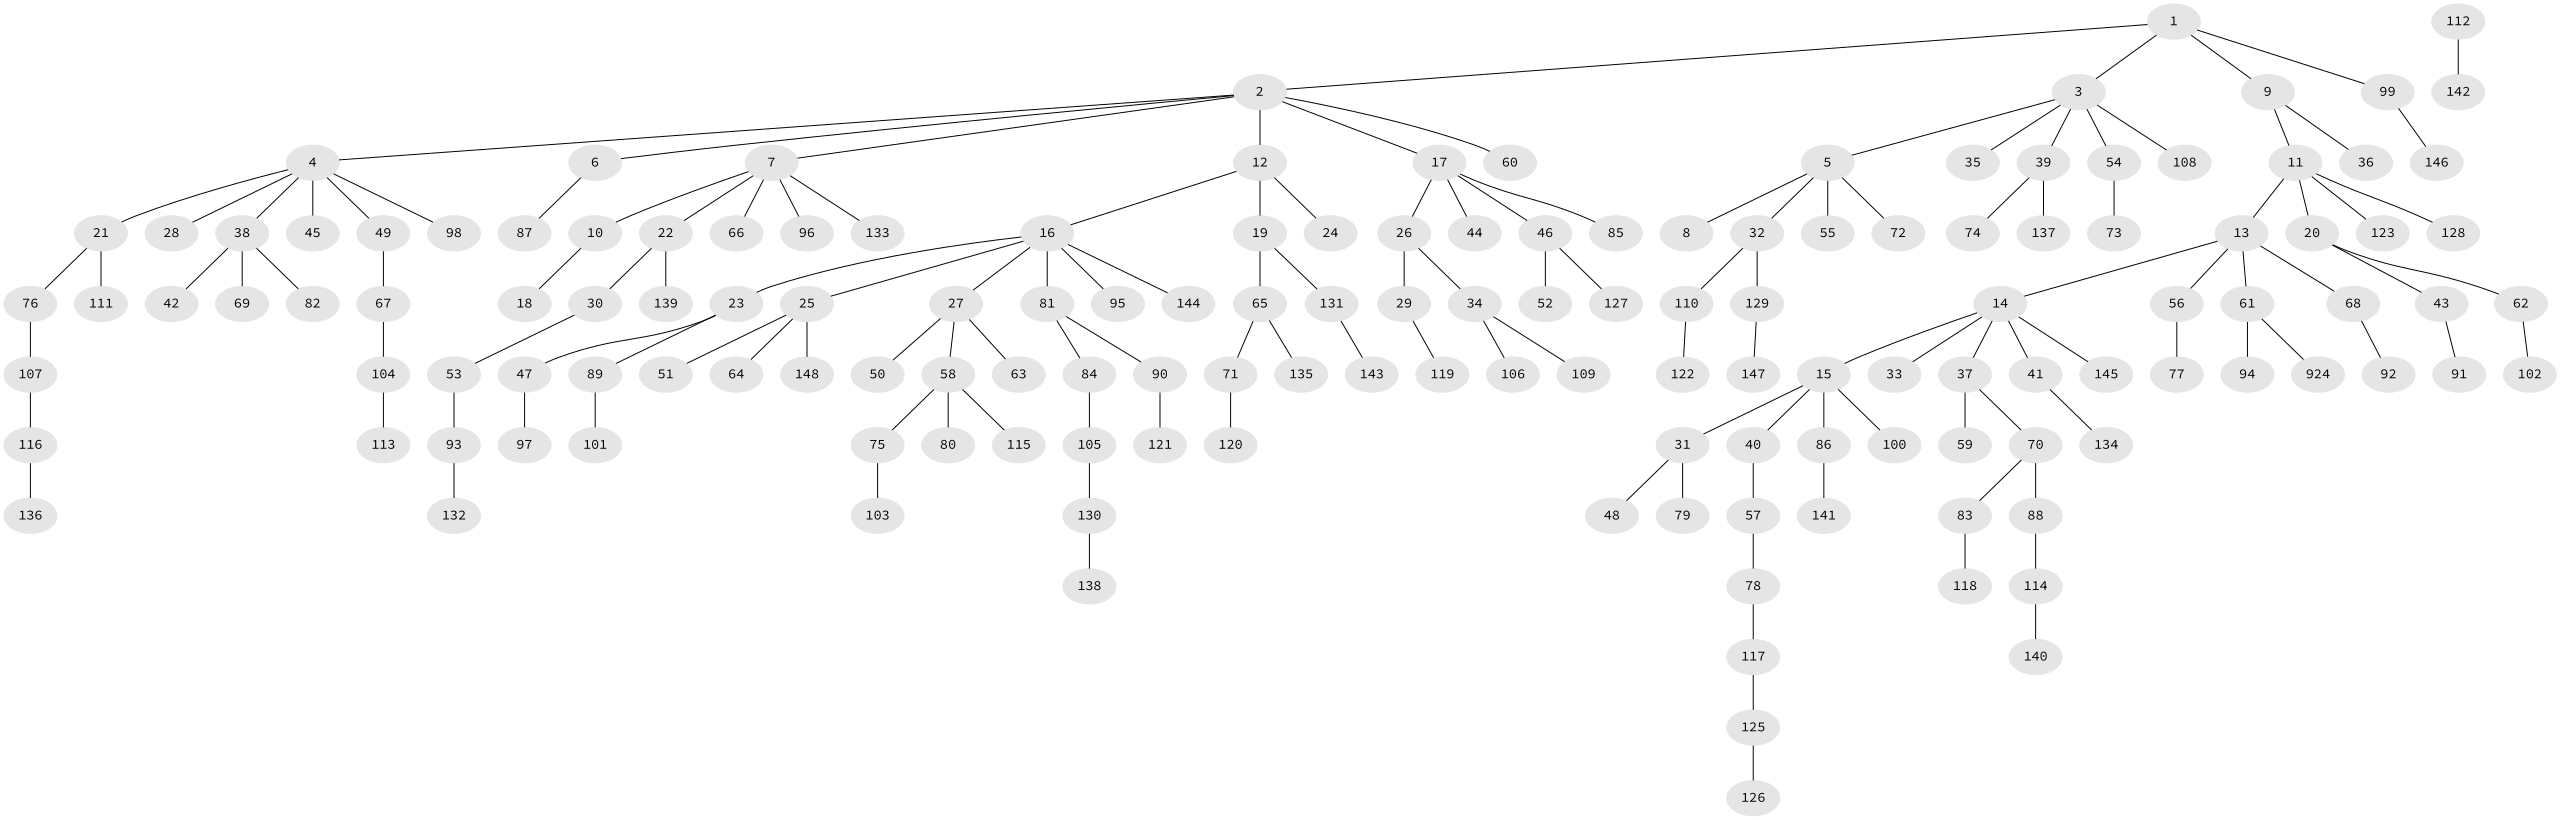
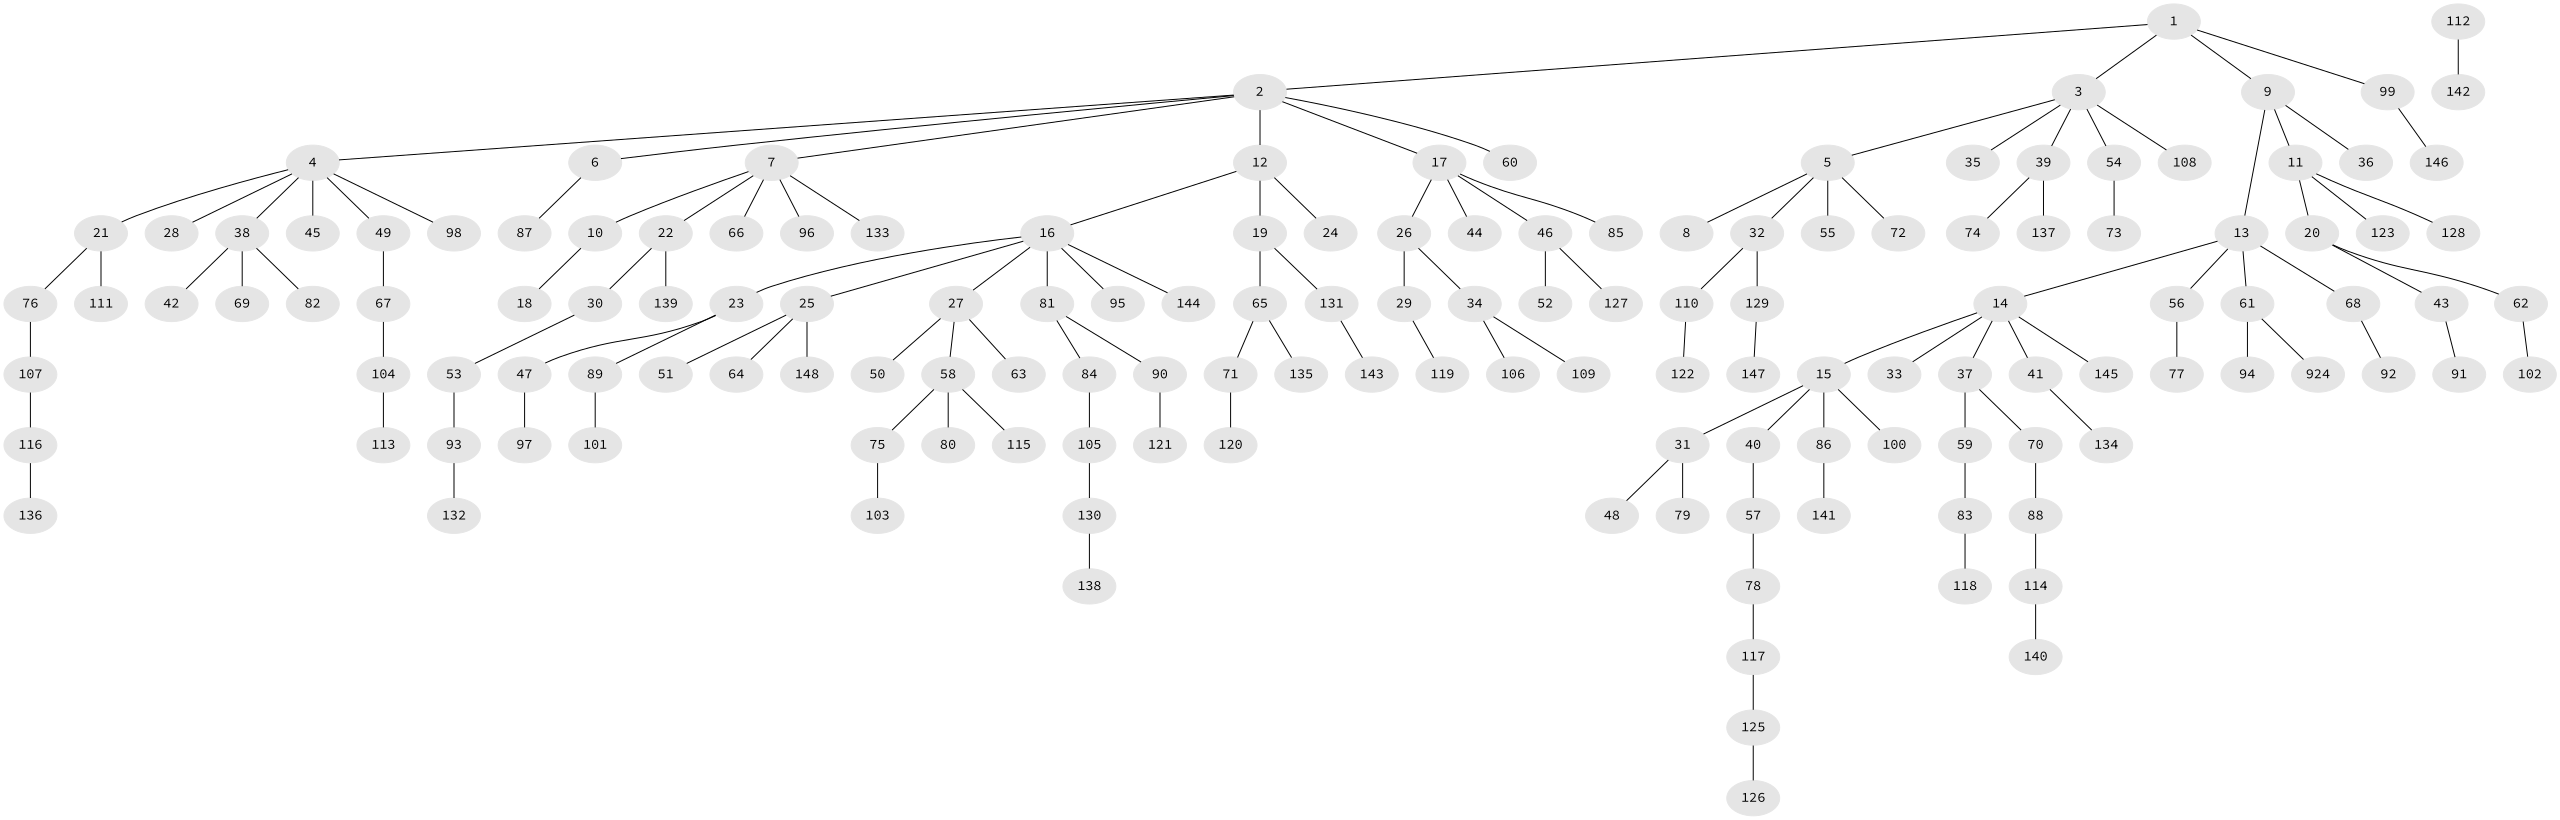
edge "11" -- "13": now "9" -- "13"
edge "70" -- "83": now "59" -- "83"
